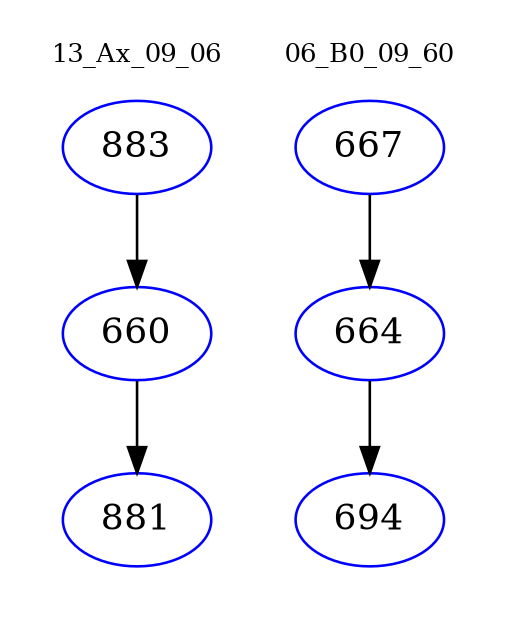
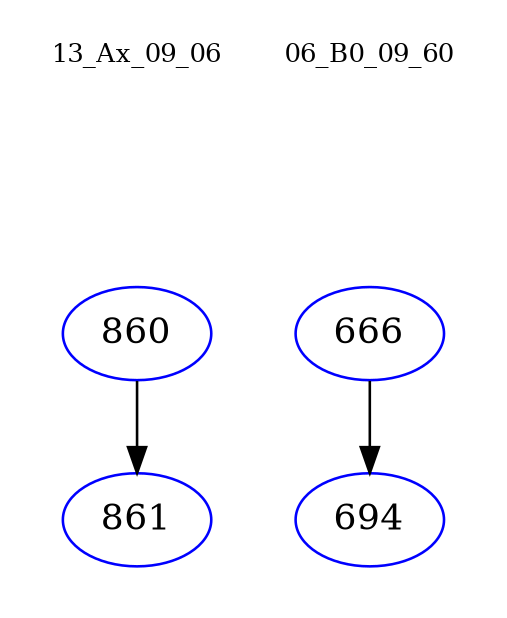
node "883": removed
node "667": removed
node "660": label "660" -> "860"
node "664": label "664" -> "666"
node "881": label "881" -> "861"
